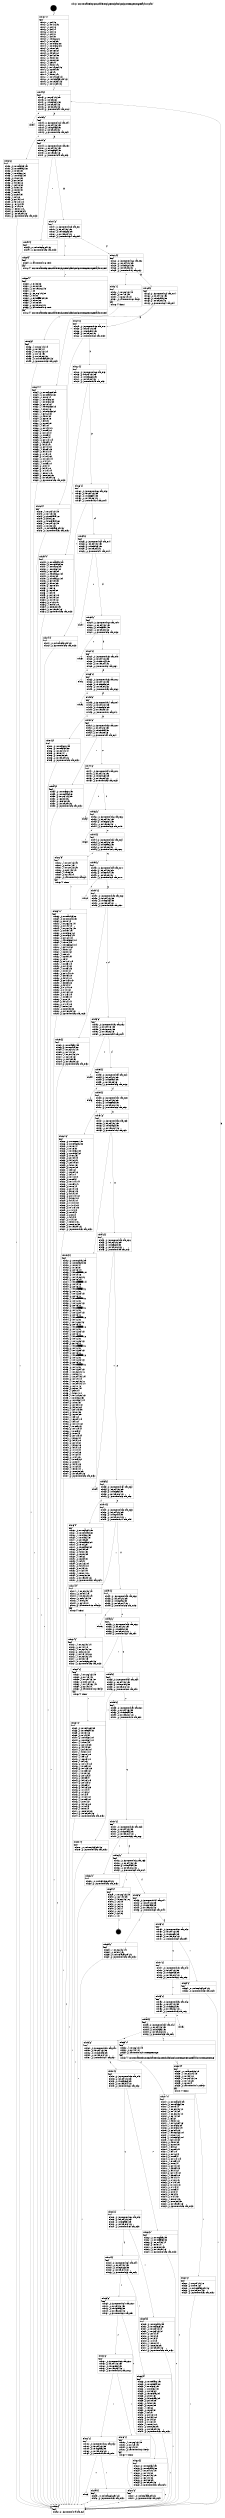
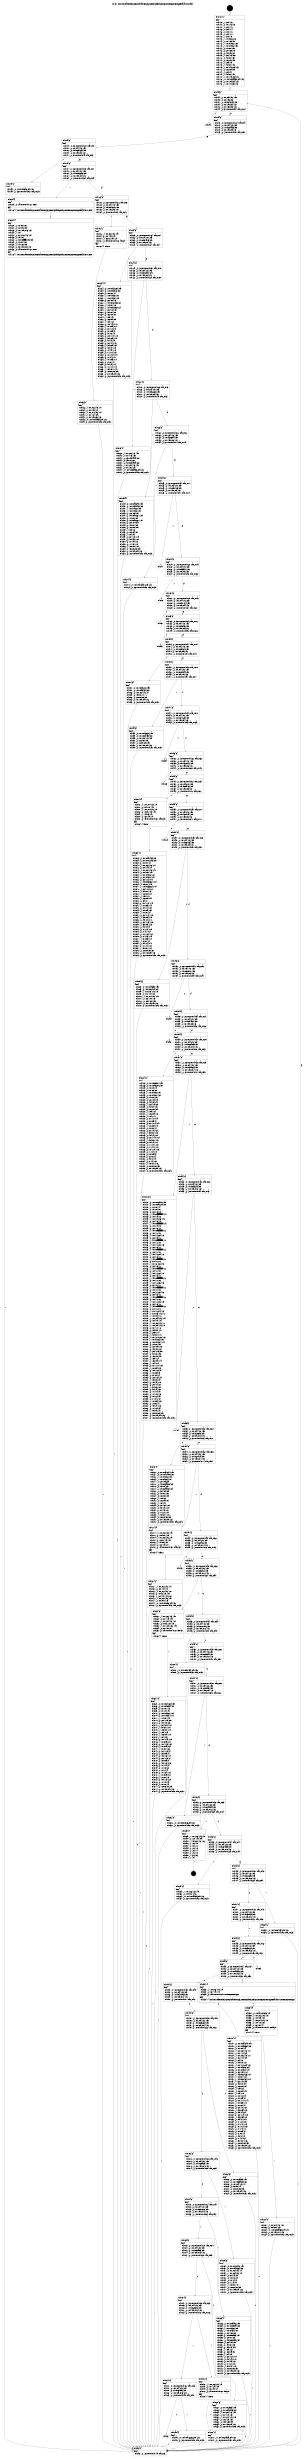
node "0x401fc2 [86]": removed
